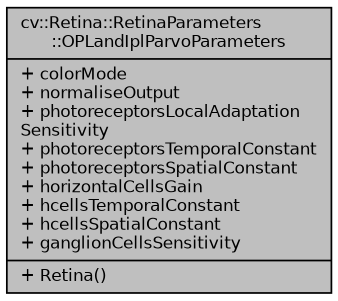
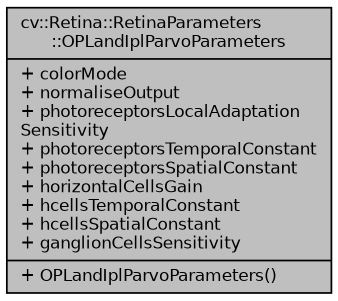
node "cv::Retina::RetinaParameters": text "+ Retina()" -> "+ OPLandIplParvoParameters()"
